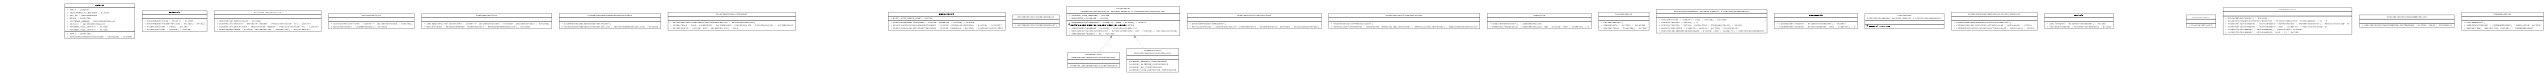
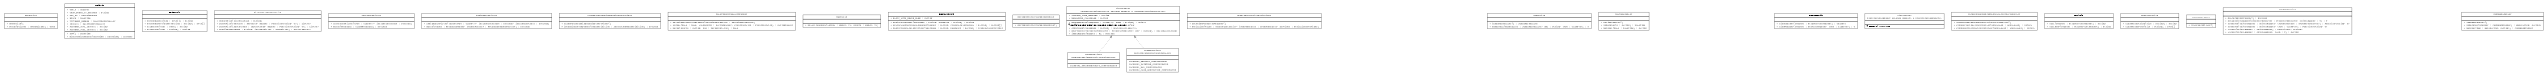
node "GsonUtils": added
node "FileAndClasspathUtils": text "+ ensureFile(deserialize : String)" -> "+ ensureFile(fileFullPath : String)"
node "MapUtils": added
node "GrantedAuthorityDeserializer": removed
node "DiscoverableEnums<T extends Enum<T> & DiscoverableEnum<T>>": removed
node "ResourceUtils": added
node "RuntimeJsonProcessingException": removed
node "JaxbMapAdapter": text "+ StringBuffer()" -> "+ JaxbMapAdapter()"
node "JaxbUtils": text "+ jaxb2JsonGenerator() : Jaxb2Marshaller" -> "+ jaxb2Marshaller() : Jaxb2Marshaller"
